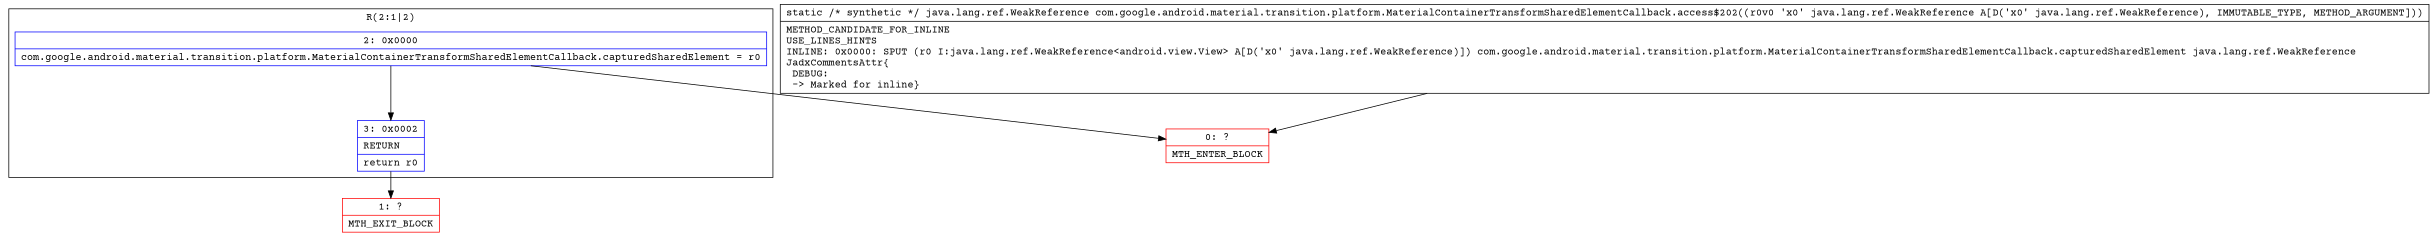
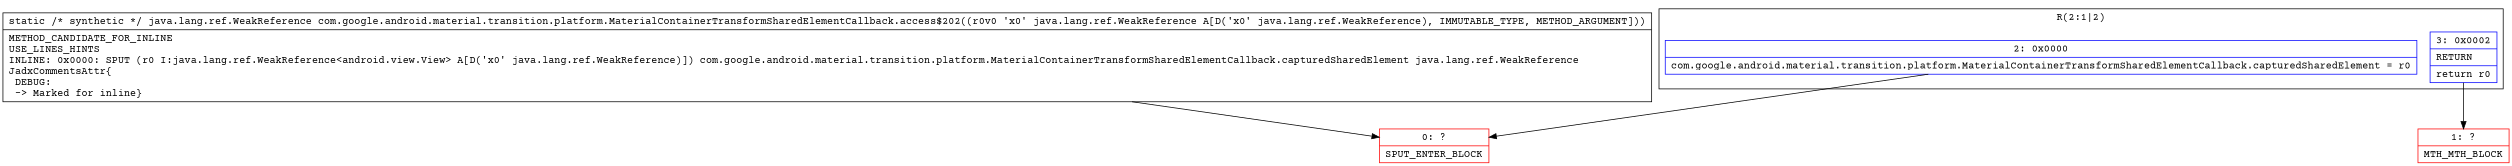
edge "2: 0x0000" -> "3: 0x0002": removed
node "0: ?": text "MTH_ENTER_BLOCK" -> "SPUT_ENTER_BLOCK"
node "1: ?": text "MTH_EXIT_BLOCK" -> "MTH_MTH_BLOCK"
